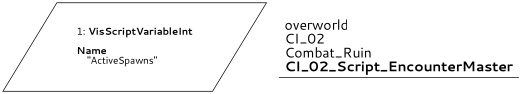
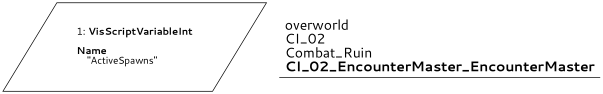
node "overworld": text "CI_02_Script_EncounterMaster" -> "CI_02_EncounterMaster_EncounterMaster"
